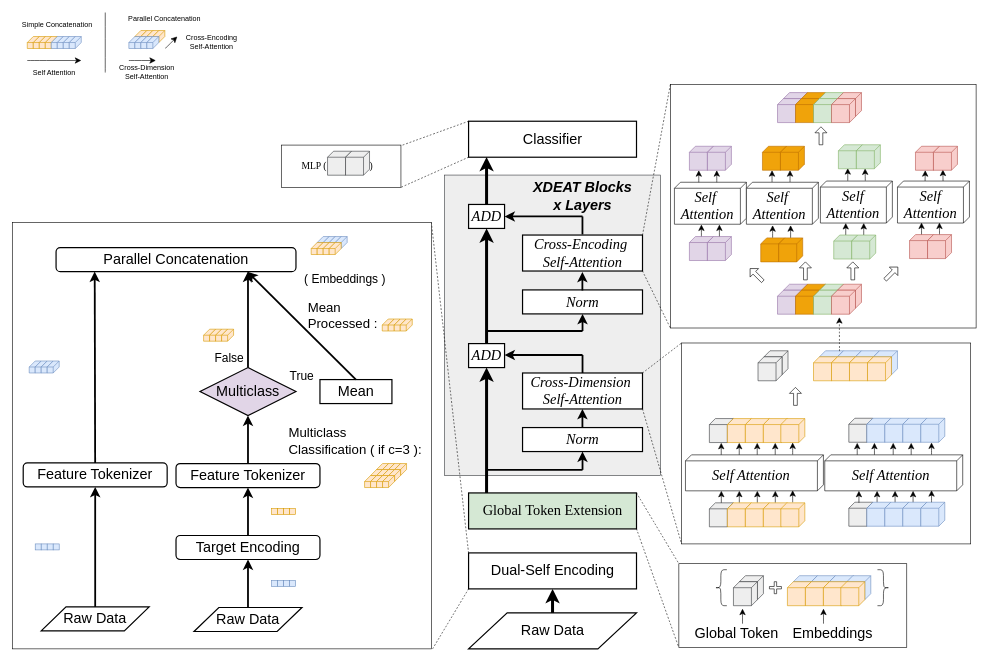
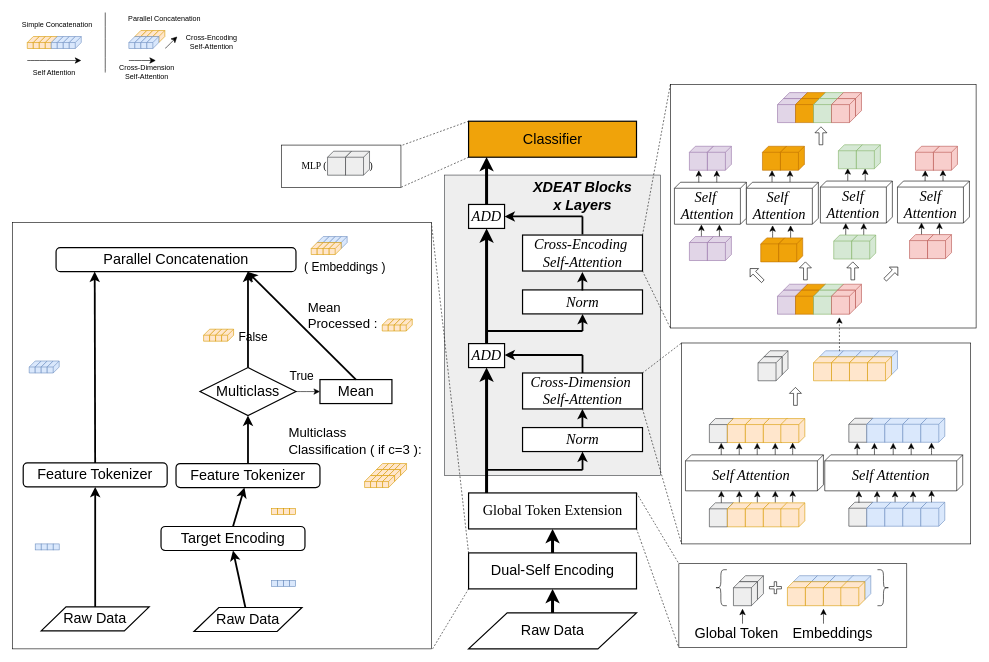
node "Classifier": fillcolor #ffffff -> #f0a30a
node "( Embeddings )": moved (347, 278) -> (347, 266)
node "False": moved (229, 358) -> (253, 337)
node "Multiclass": fillcolor #e1d5e7 -> #ffffff
edge "Multiclass" -> "Mean": added
node "Global Token Extension": fillcolor #d5e8d4 -> #ffffff
node "Target Encoding": moved (248, 548) -> (233, 539)
edge "Dual-Self Encoding" -> "Global Token Extension": added
